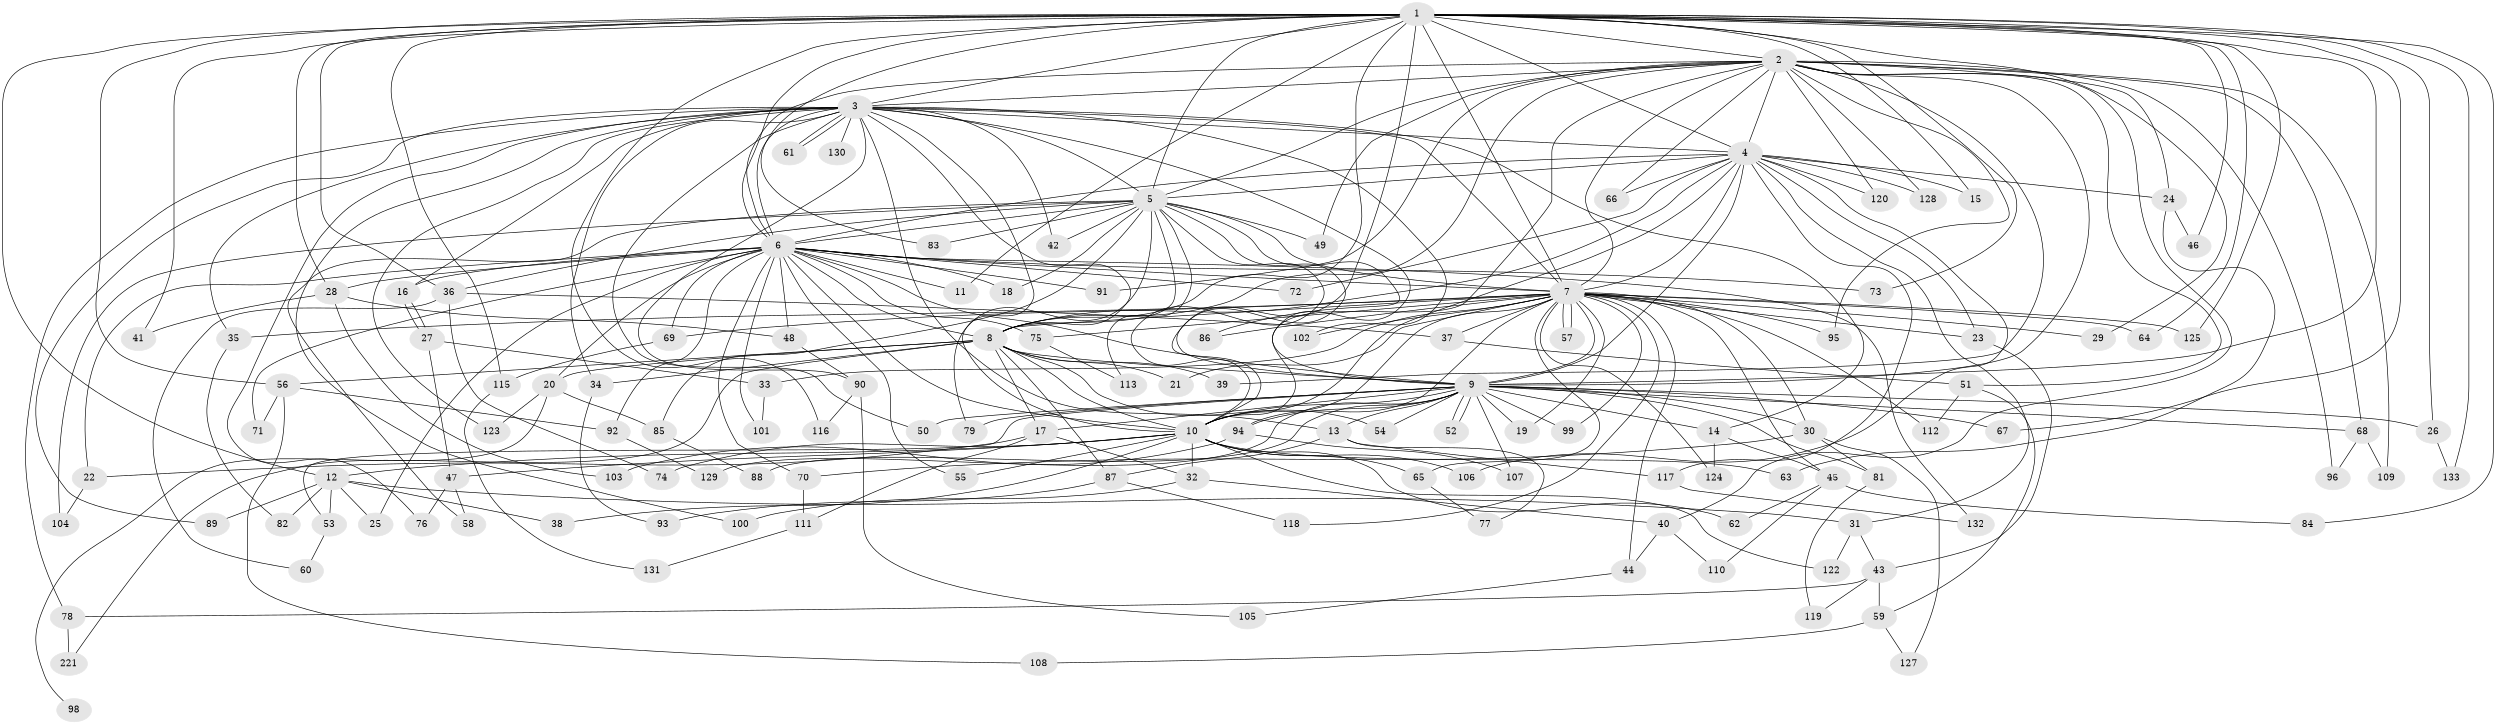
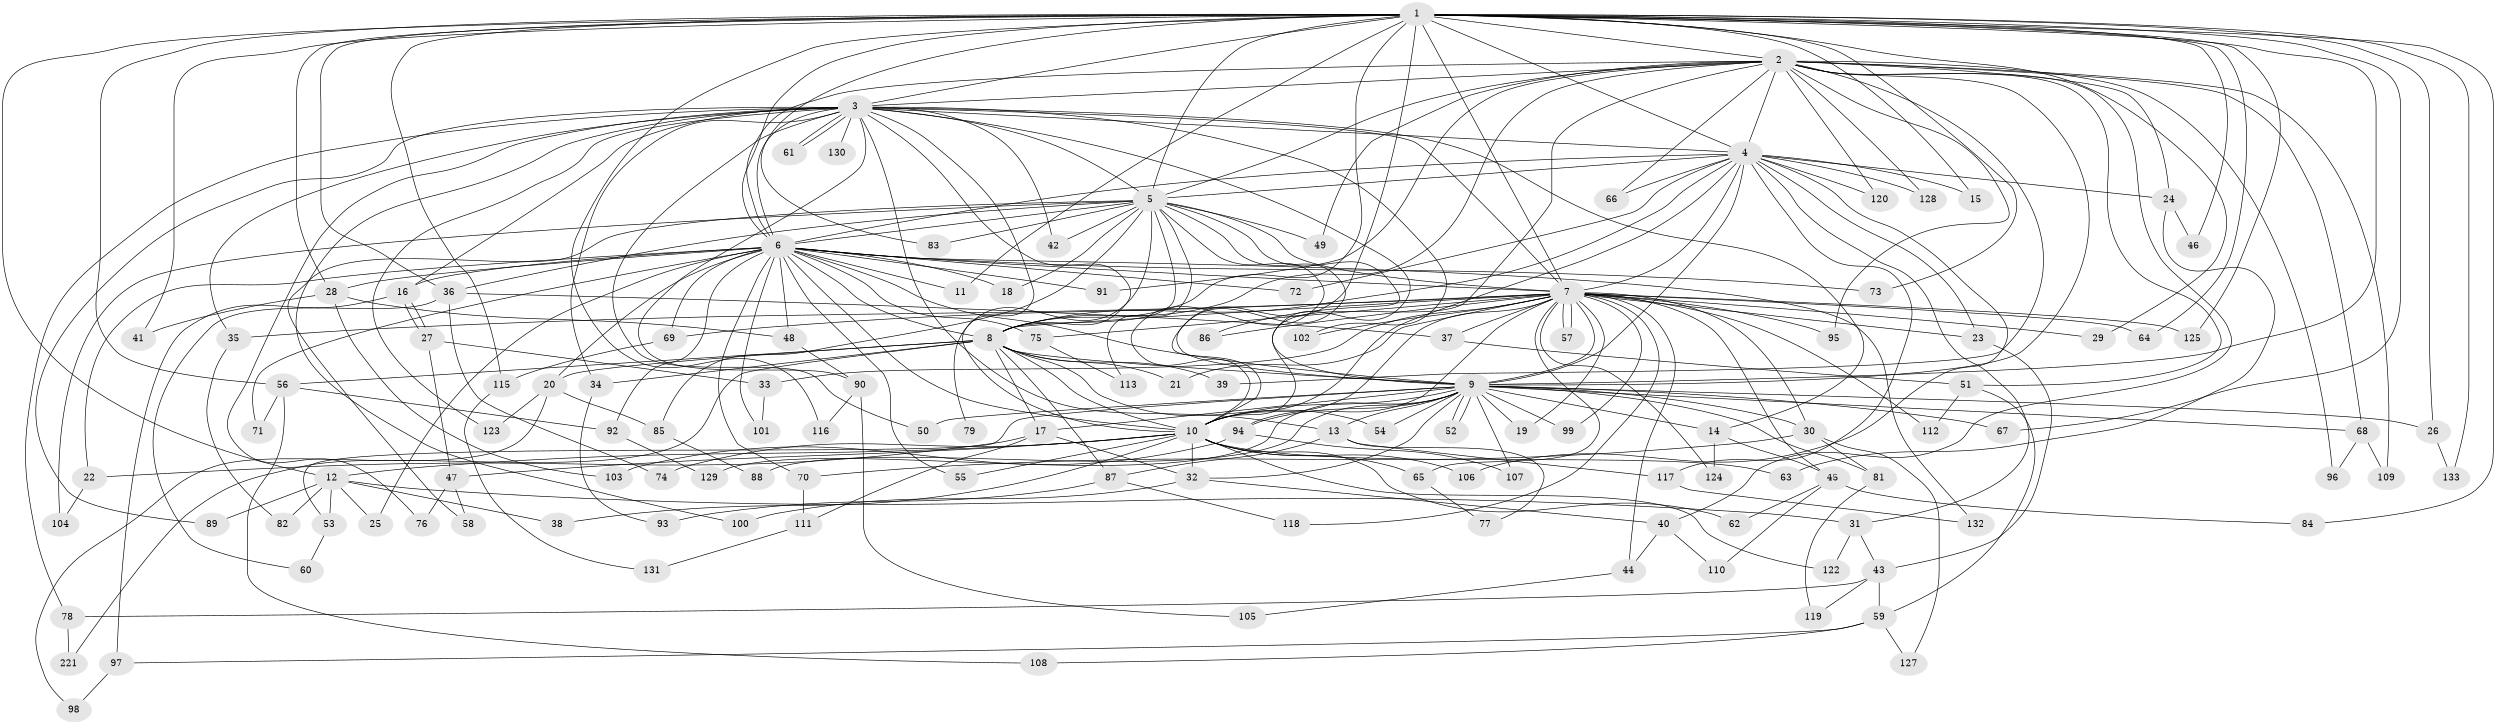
edge "2" -- "7": removed
edge "9" -- "79": now "9" -- "32"
node "97": added
